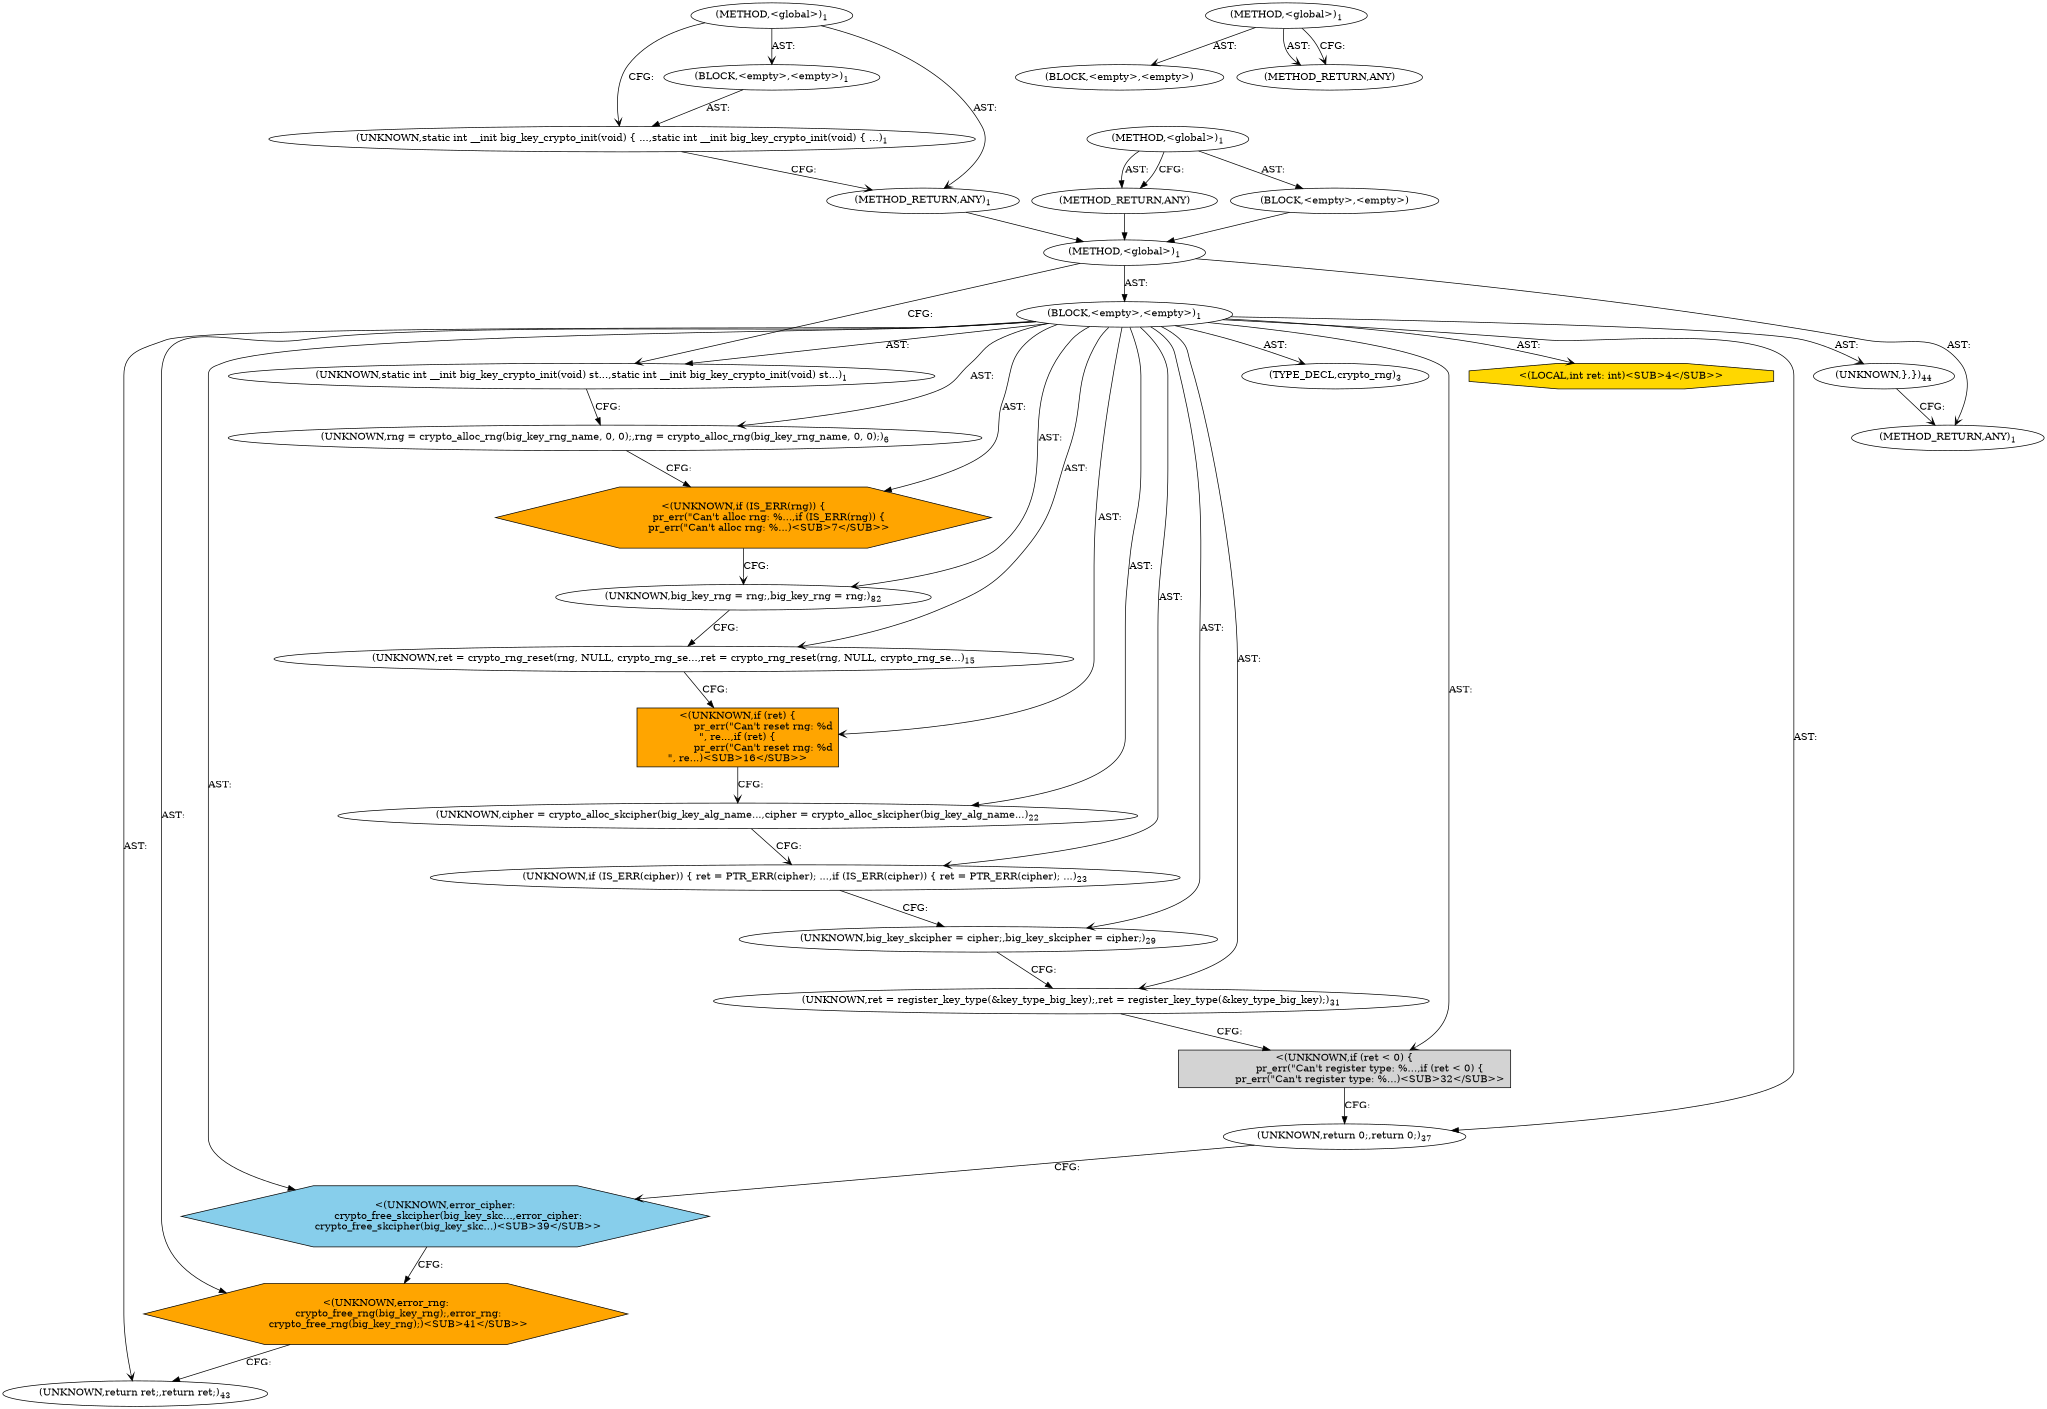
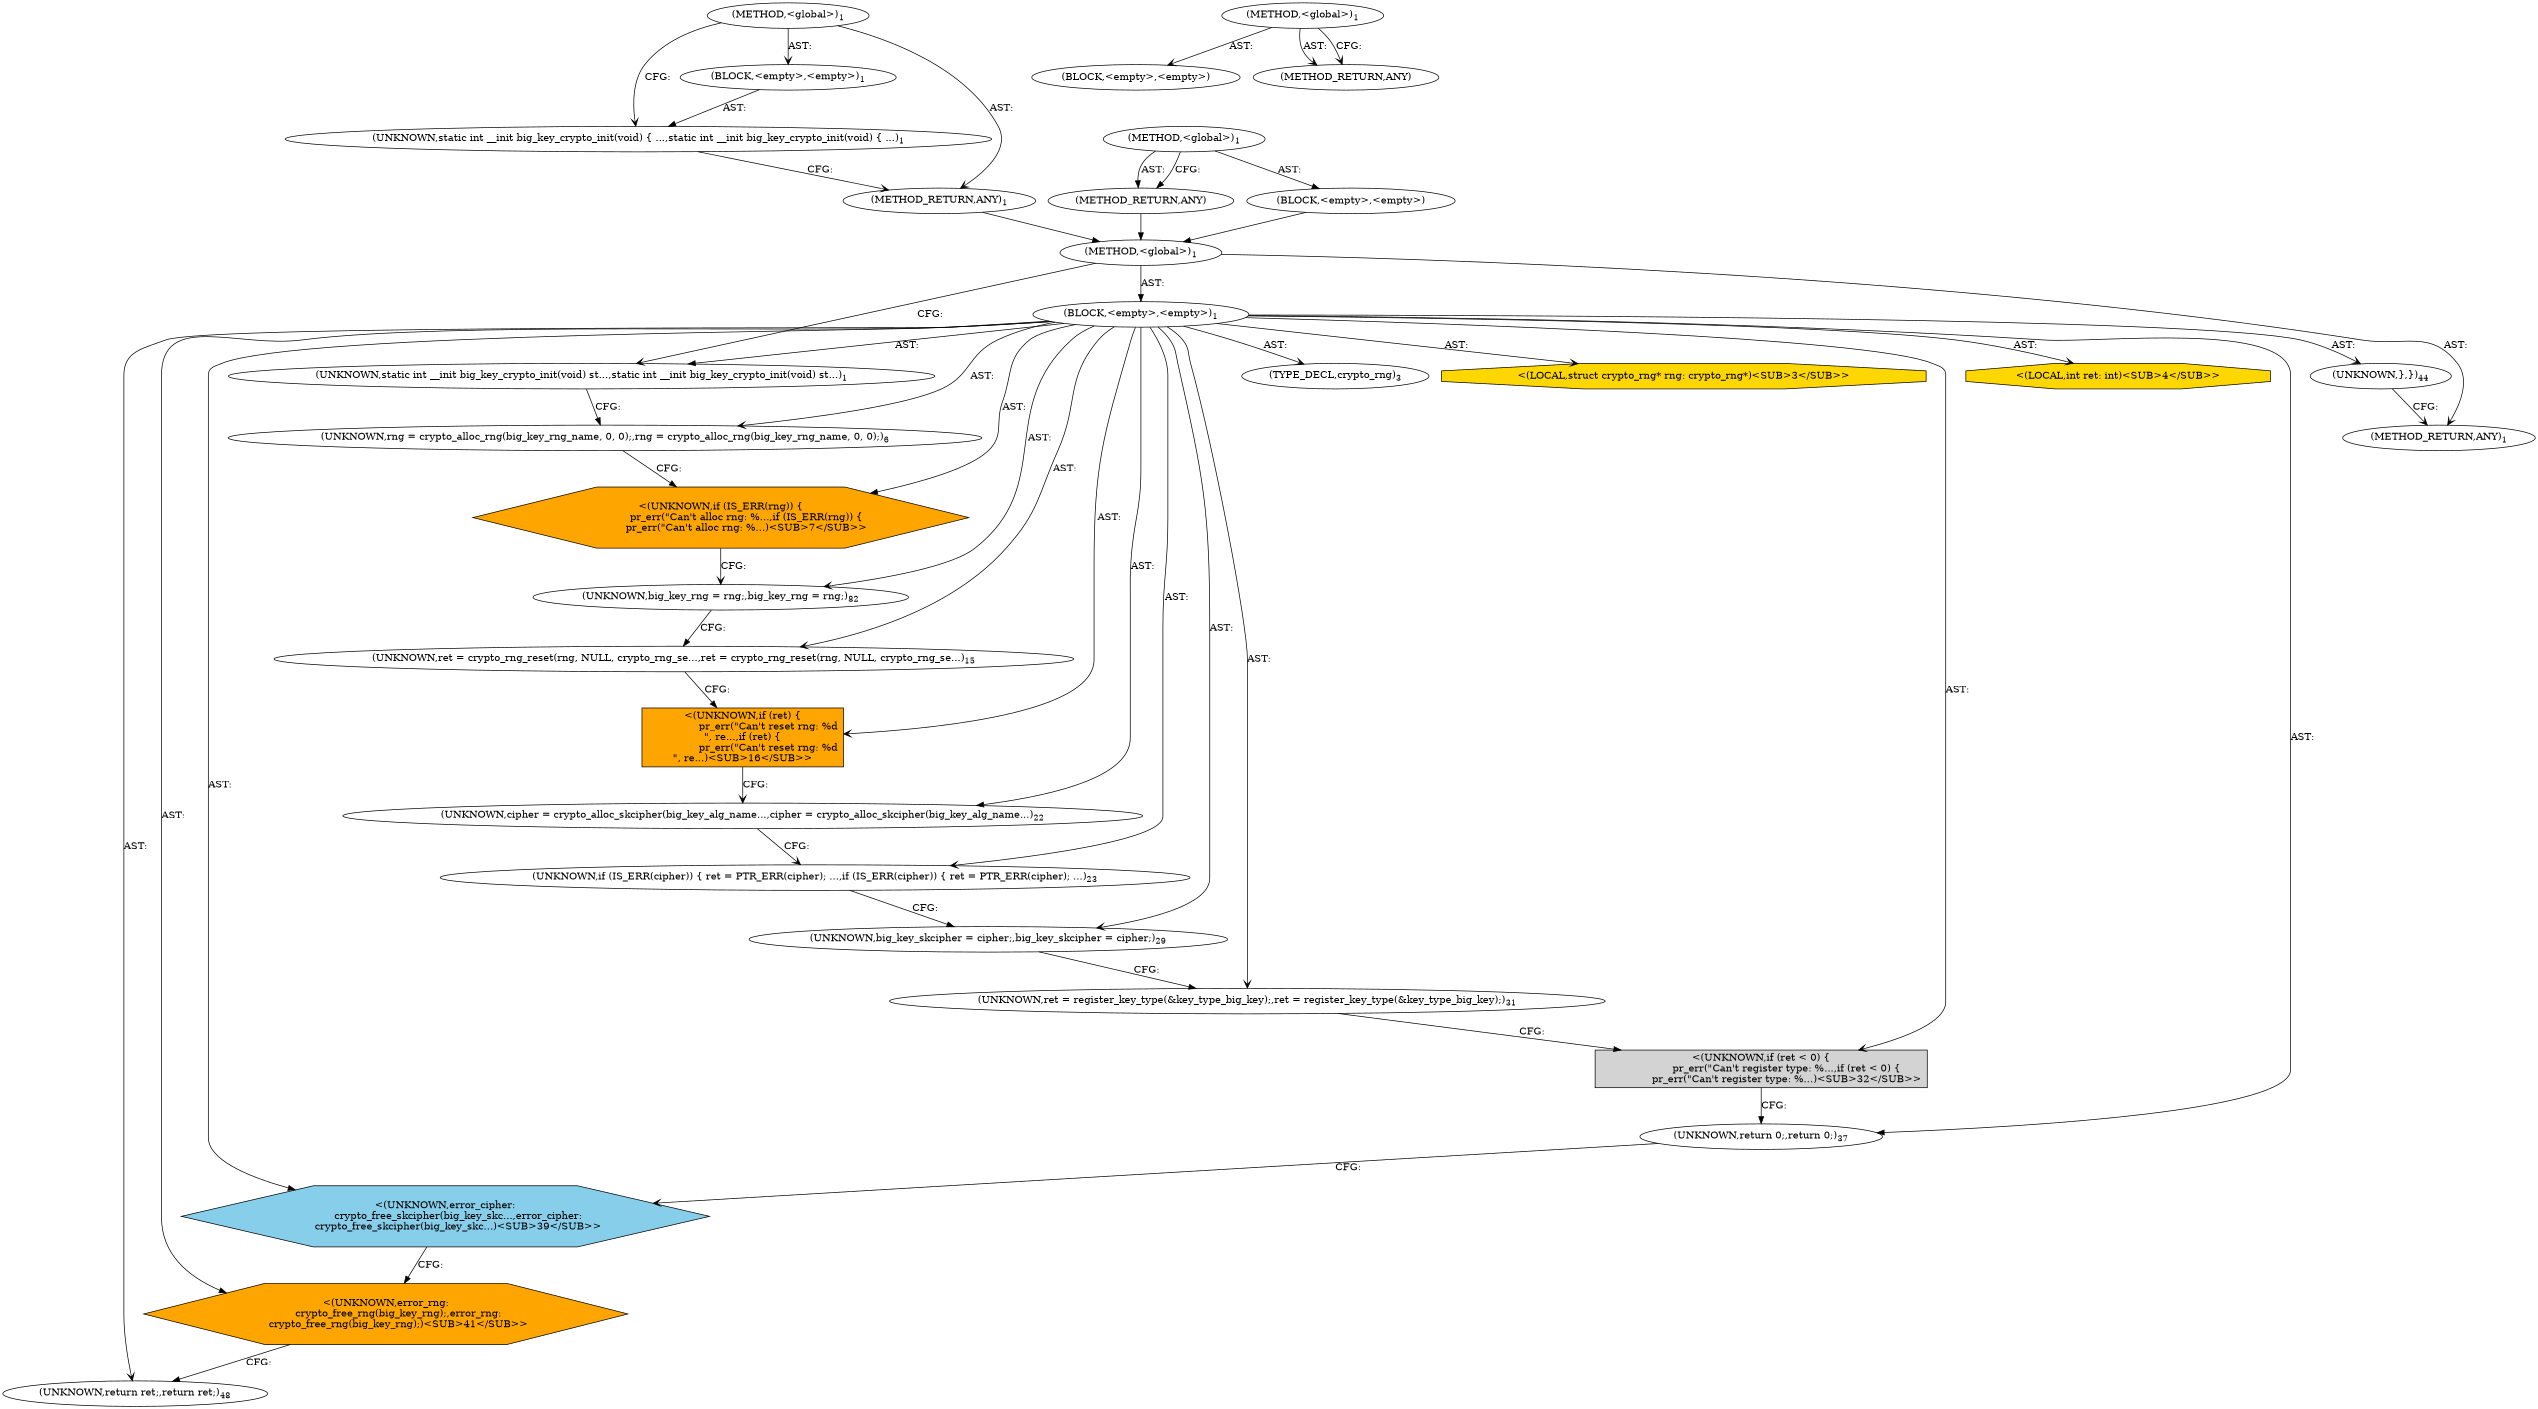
node "<(LOCAL,struct crypto_rng* rng: crypto_rng*)<SUB>3</SUB>>": added
node "(UNKNOWN,return ret;,return ret;)": text "43" -> "48"
